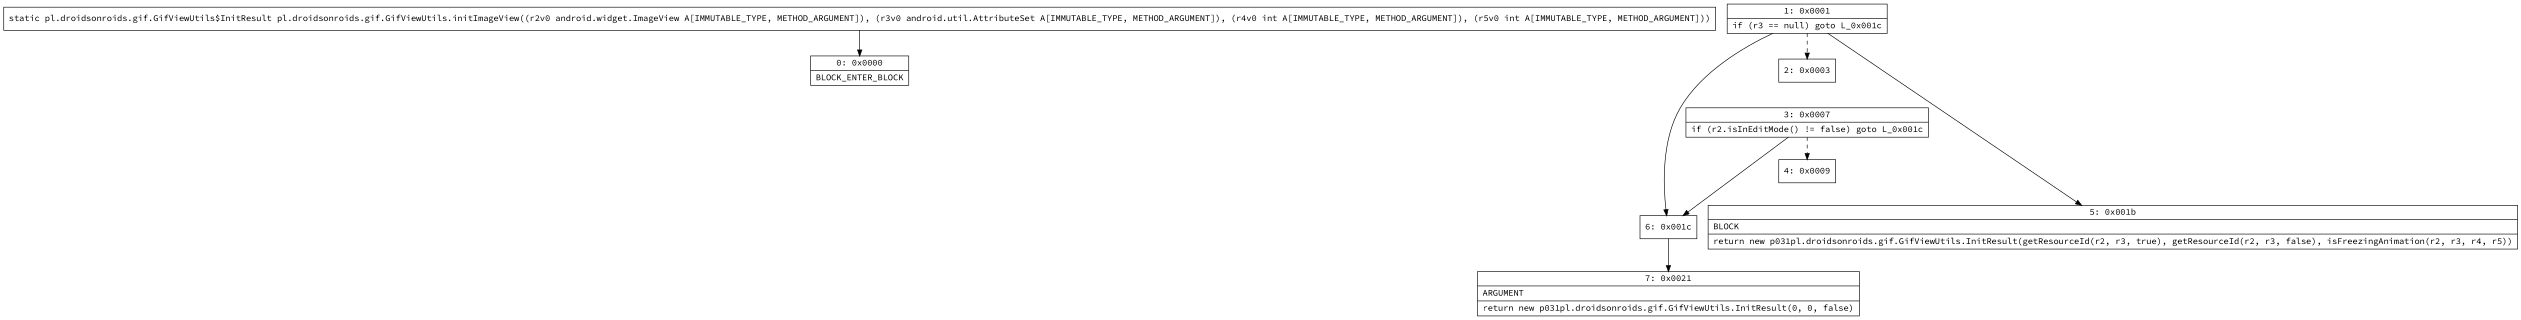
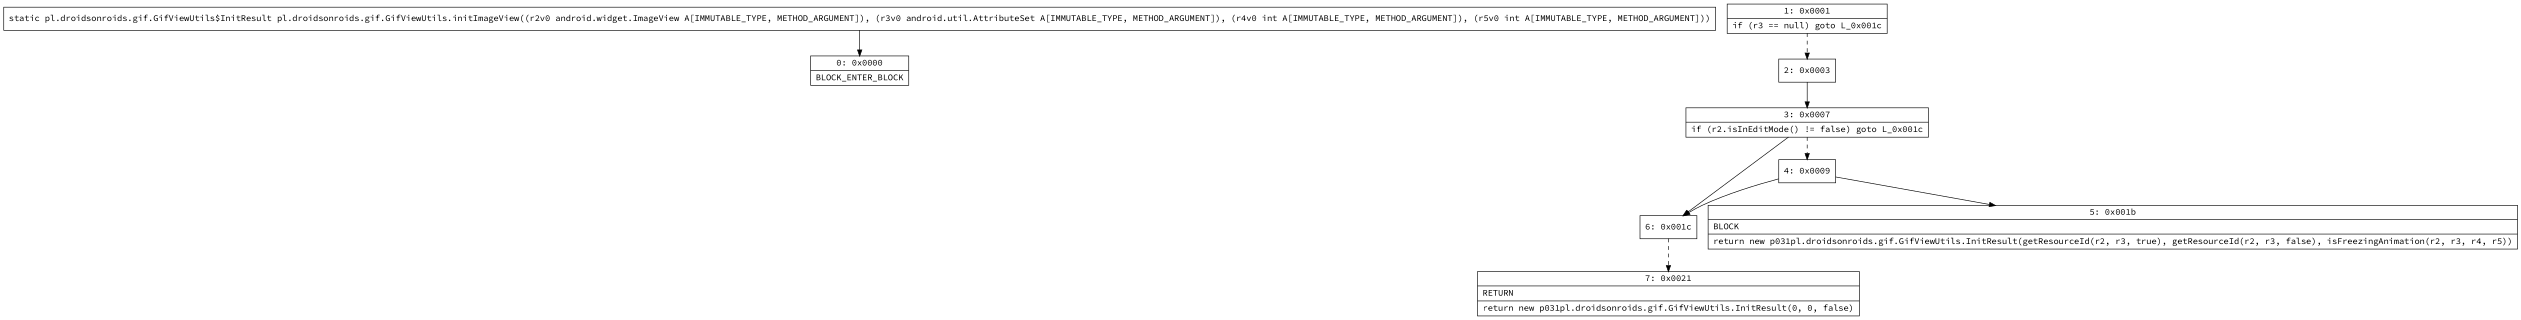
edge "2: 0x0003" -> "3: 0x0007": added
edge "1: 0x0001" -> "6: 0x001c": now "4: 0x0009" -> "6: 0x001c"
edge "1: 0x0001" -> "5: 0x001b": now "4: 0x0009" -> "5: 0x001b"
edge "6: 0x001c" -> "7: 0x0021": style solid -> dashed
node "7: 0x0021": text "ARGUMENT" -> "RETURN"
